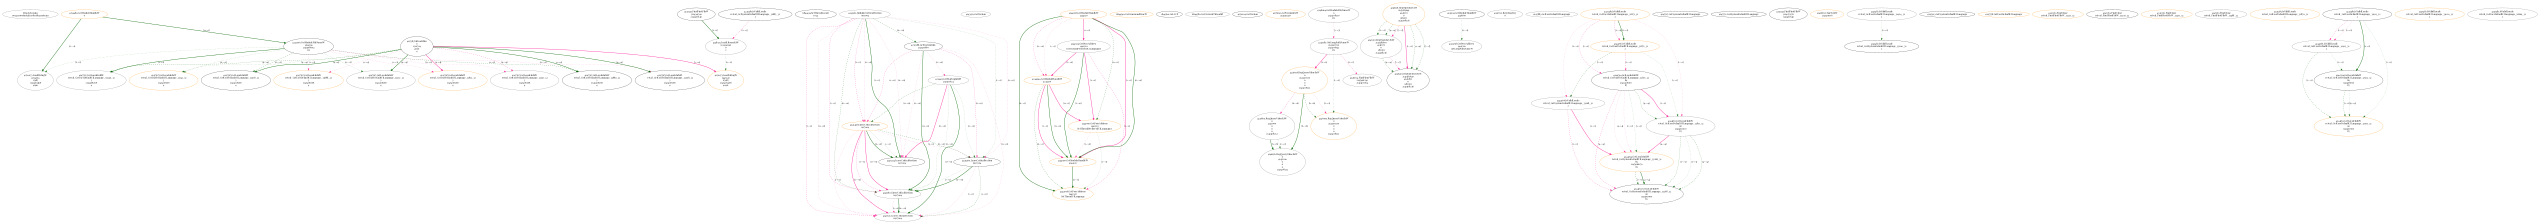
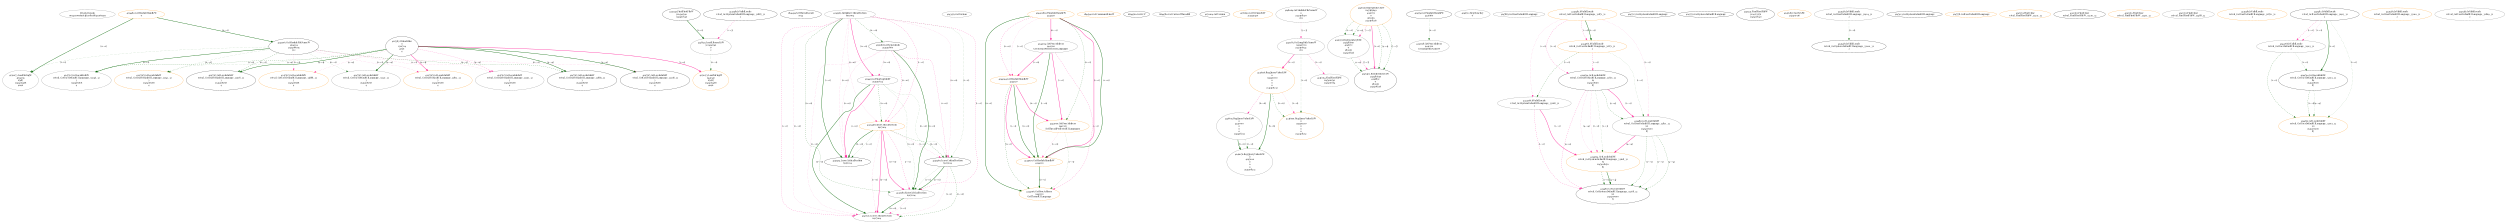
edge "4243965.InitializeCriticalSection 6917004" -> "4214413.GetStartupInfoW 2147417624": added, label "(0-->0)"
